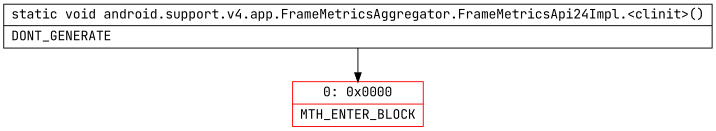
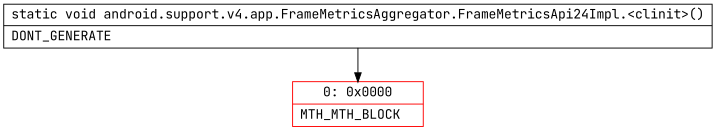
node "0: 0x0000": text "MTH_ENTER_BLOCK" -> "MTH_MTH_BLOCK"
